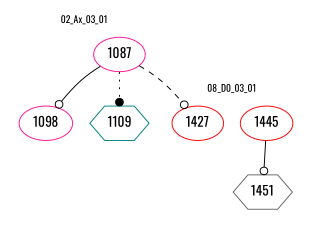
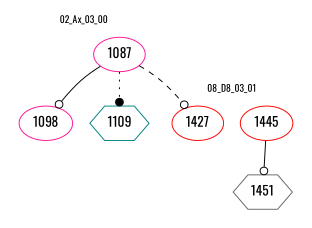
cluster "02_Ax_03_01": label "02_Ax_03_01" -> "02_Ax_03_00"
cluster "08_D0_03_01": label "08_D0_03_01" -> "08_D8_03_01"
